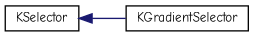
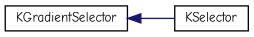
edge "KGradientSelector" -> "KSelector": reversed
